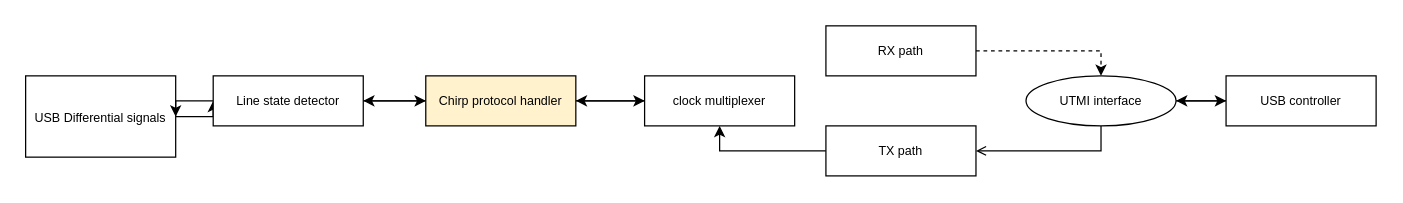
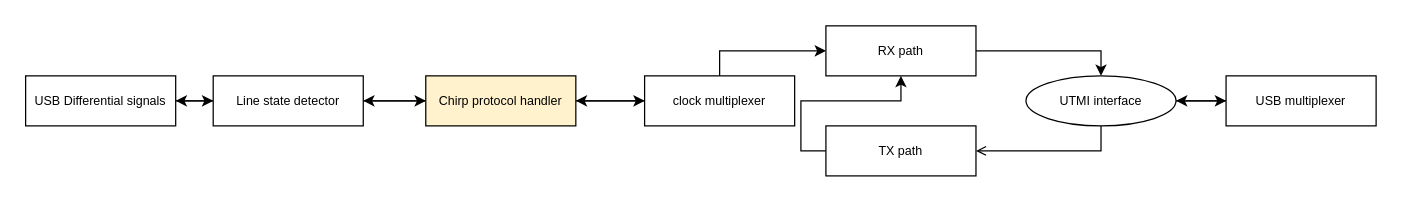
edge "clock multiplexer" -> "RX path": added
edge "RX path" -> "UTMI interface": style dashed -> solid
node "USB controller": label "USB controller" -> "USB multiplexer"
node "USB Differential signals": size 150x81 -> 150x50
edge "TX path" -> "clock multiplexer": now "TX path" -> "RX path"
